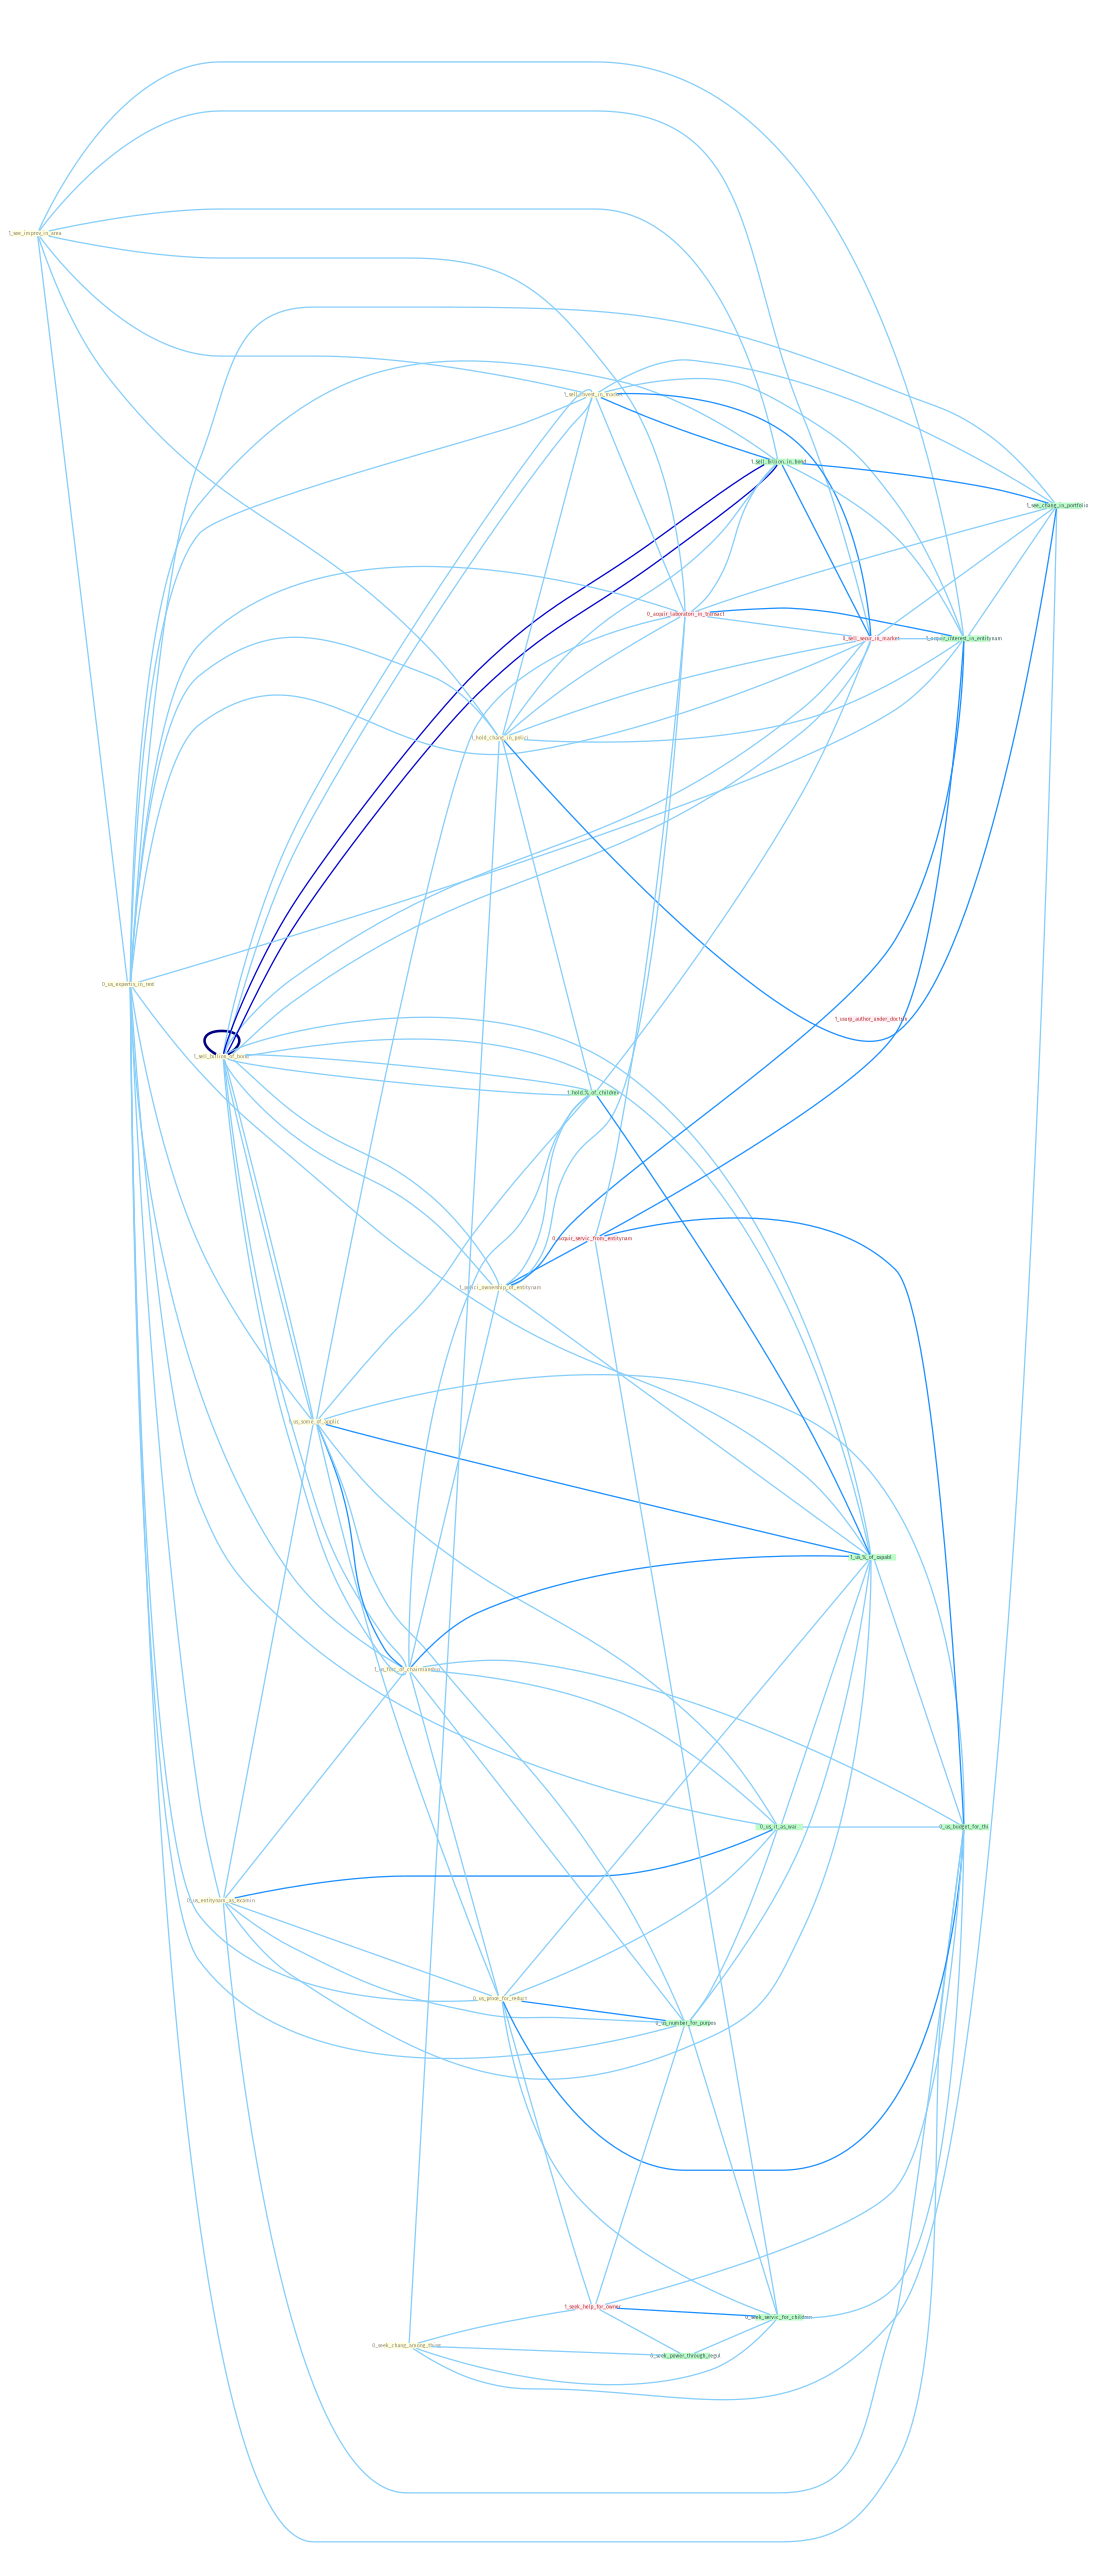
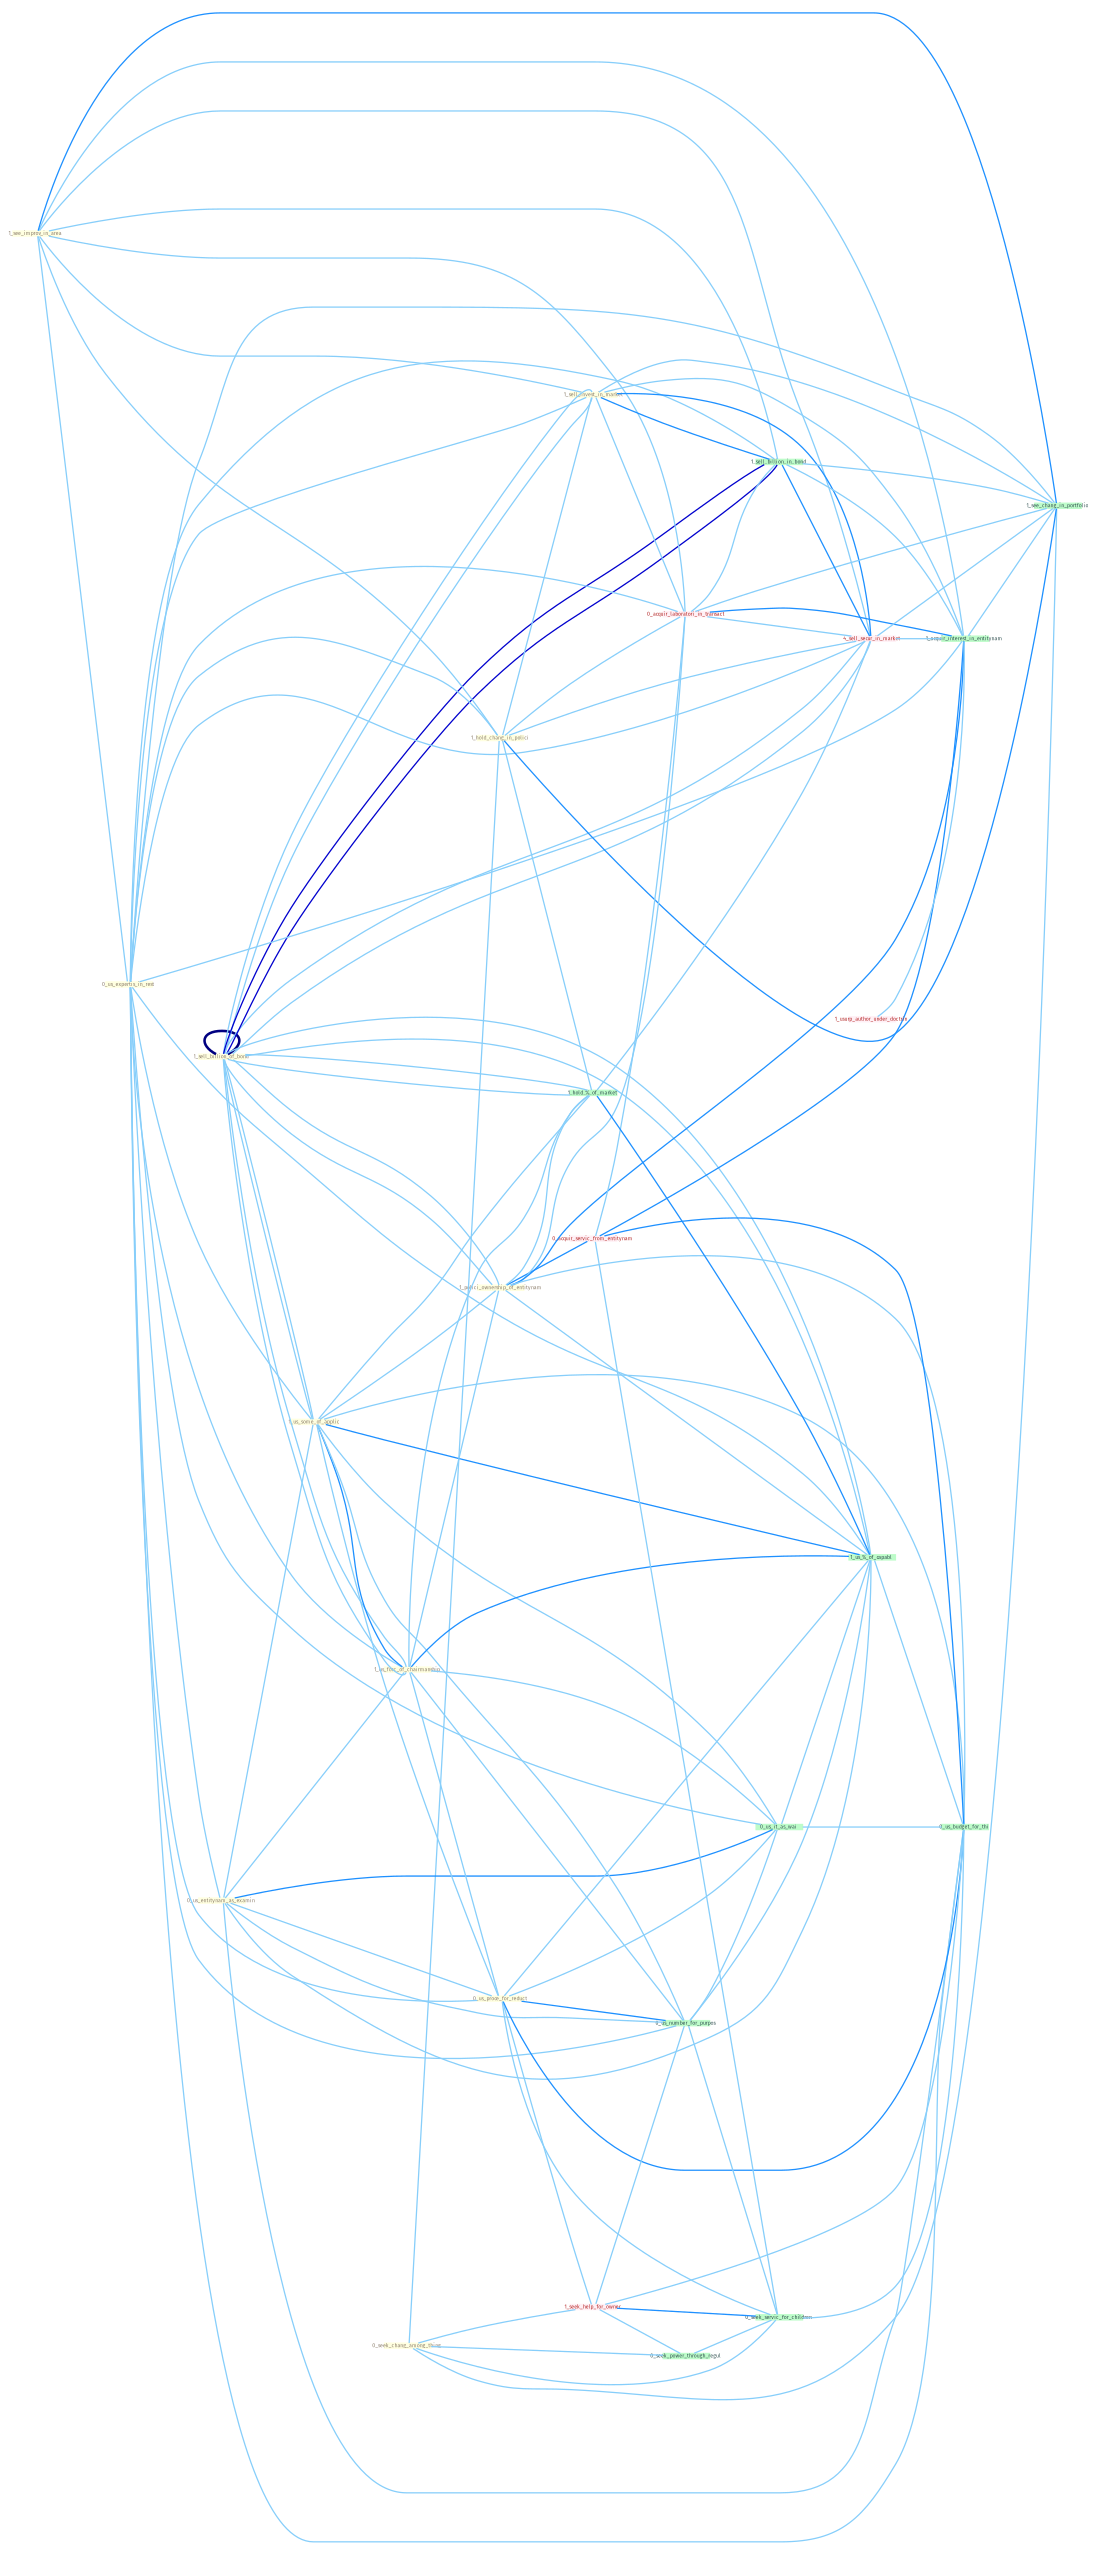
edge "1_see_improv_in_area" -- "1_see_chang_in_portfolio": added
edge "1_sell_billion_in_bond" -- "1_see_chang_in_portfolio": color #1e90ff -> #87cefa
edge "1_sell_billion_in_bond" -- "1_hold_chang_in_polici": removed
node "0_sell_secur_in_market": label "0_sell_secur_in_market" -> "4_sell_secur_in_market"
edge "1_acquir_interest_in_entitynam" -- "1_hold_chang_in_polici": now "1_acquir_interest_in_entitynam" -- "1_usurp_author_under_doctrin"
edge "0_acquir_laboratori_in_transact" -- "1_us_some_of_applic": now "1_polici_ownership_of_entitynam" -- "1_us_some_of_applic"
node "1_hold_%_of_children": label "1_hold_%_of_children" -> "1_hold_%_of_market"
edge "1_us_forc_of_chairmanship" -- "0_us_budget_for_thi": now "1_polici_ownership_of_entitynam" -- "0_us_budget_for_thi"
